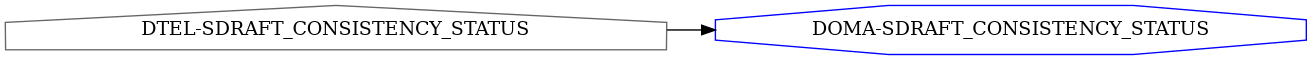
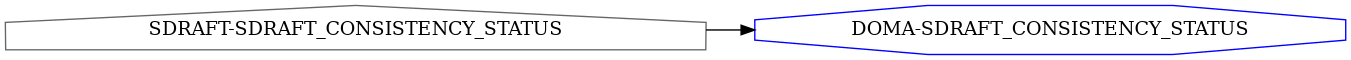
node "DTEL-SDRAFT_CONSISTENCY_STATUS": label "DTEL-SDRAFT_CONSISTENCY_STATUS" -> "SDRAFT-SDRAFT_CONSISTENCY_STATUS"
